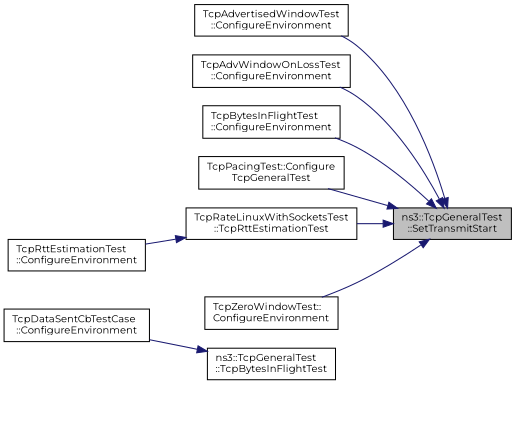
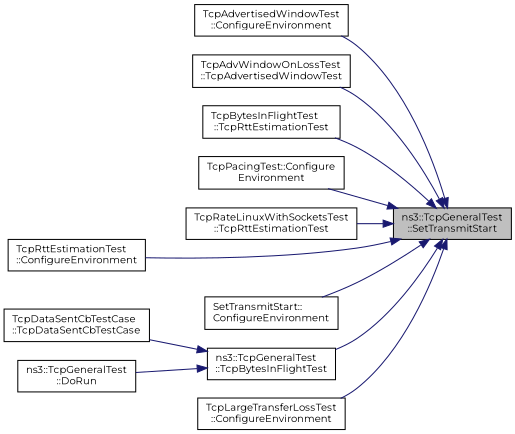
node "TcpAdvWindowOnLossTest ::ConfigureEnvironment": label "TcpAdvWindowOnLossTest ::ConfigureEnvironment" -> "TcpAdvWindowOnLossTest ::TcpAdvertisedWindowTest"
node "TcpBytesInFlightTest ::ConfigureEnvironment": label "TcpBytesInFlightTest ::ConfigureEnvironment" -> "TcpBytesInFlightTest ::TcpRttEstimationTest"
node "TcpPacingTest::Configure TcpGeneralTest": label "TcpPacingTest::Configure TcpGeneralTest" -> "TcpPacingTest::Configure Environment"
edge "TcpRttEstimationTest ::ConfigureEnvironment" -> "TcpRateLinuxWithSocketsTest ::TcpRttEstimationTest": now "TcpRttEstimationTest ::ConfigureEnvironment" -> "ns3::TcpGeneralTest ::SetTransmitStart"
edge "ns3::TcpGeneralTest ::TcpBytesInFlightTest" -> "ns3::TcpGeneralTest ::SetTransmitStart": added
node "TcpZeroWindowTest:: ConfigureEnvironment": label "TcpZeroWindowTest:: ConfigureEnvironment" -> "SetTransmitStart:: ConfigureEnvironment"
node "TcpDataSentCbTestCase ::ConfigureEnvironment": label "TcpDataSentCbTestCase ::ConfigureEnvironment" -> "TcpDataSentCbTestCase ::TcpDataSentCbTestCase"
node "ns3::TcpGeneralTest ::DoRun": added
node "TcpLargeTransferLossTest ::ConfigureEnvironment": added
